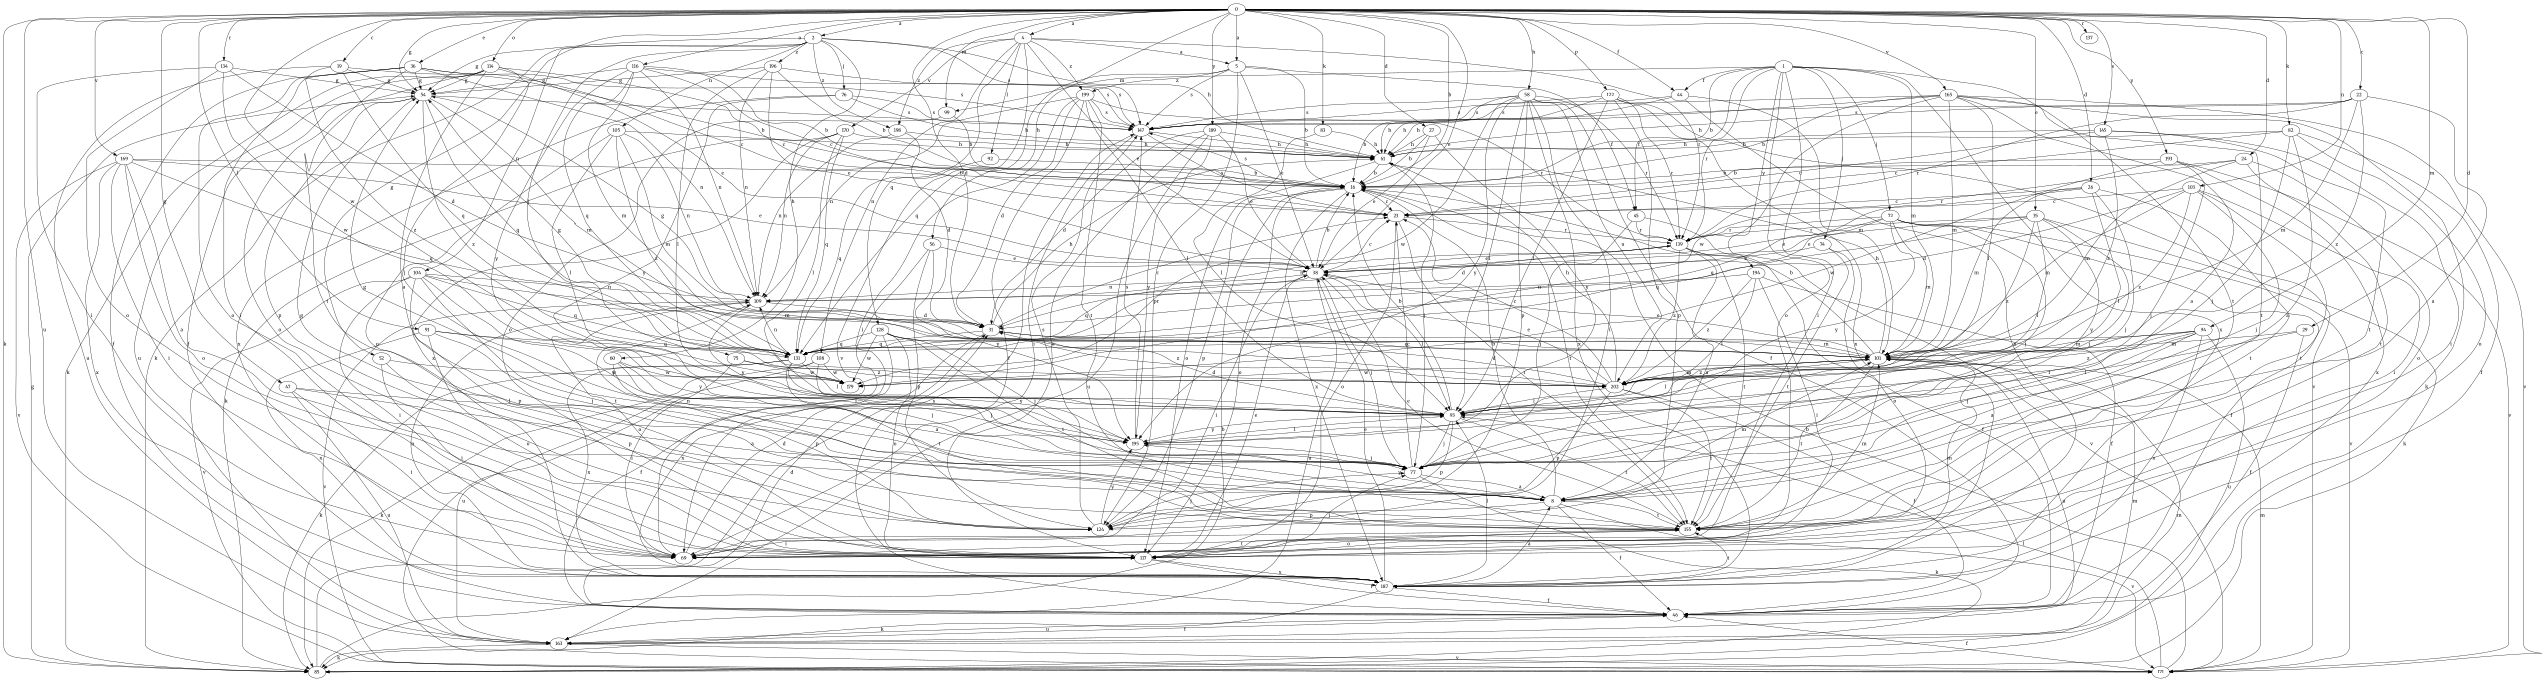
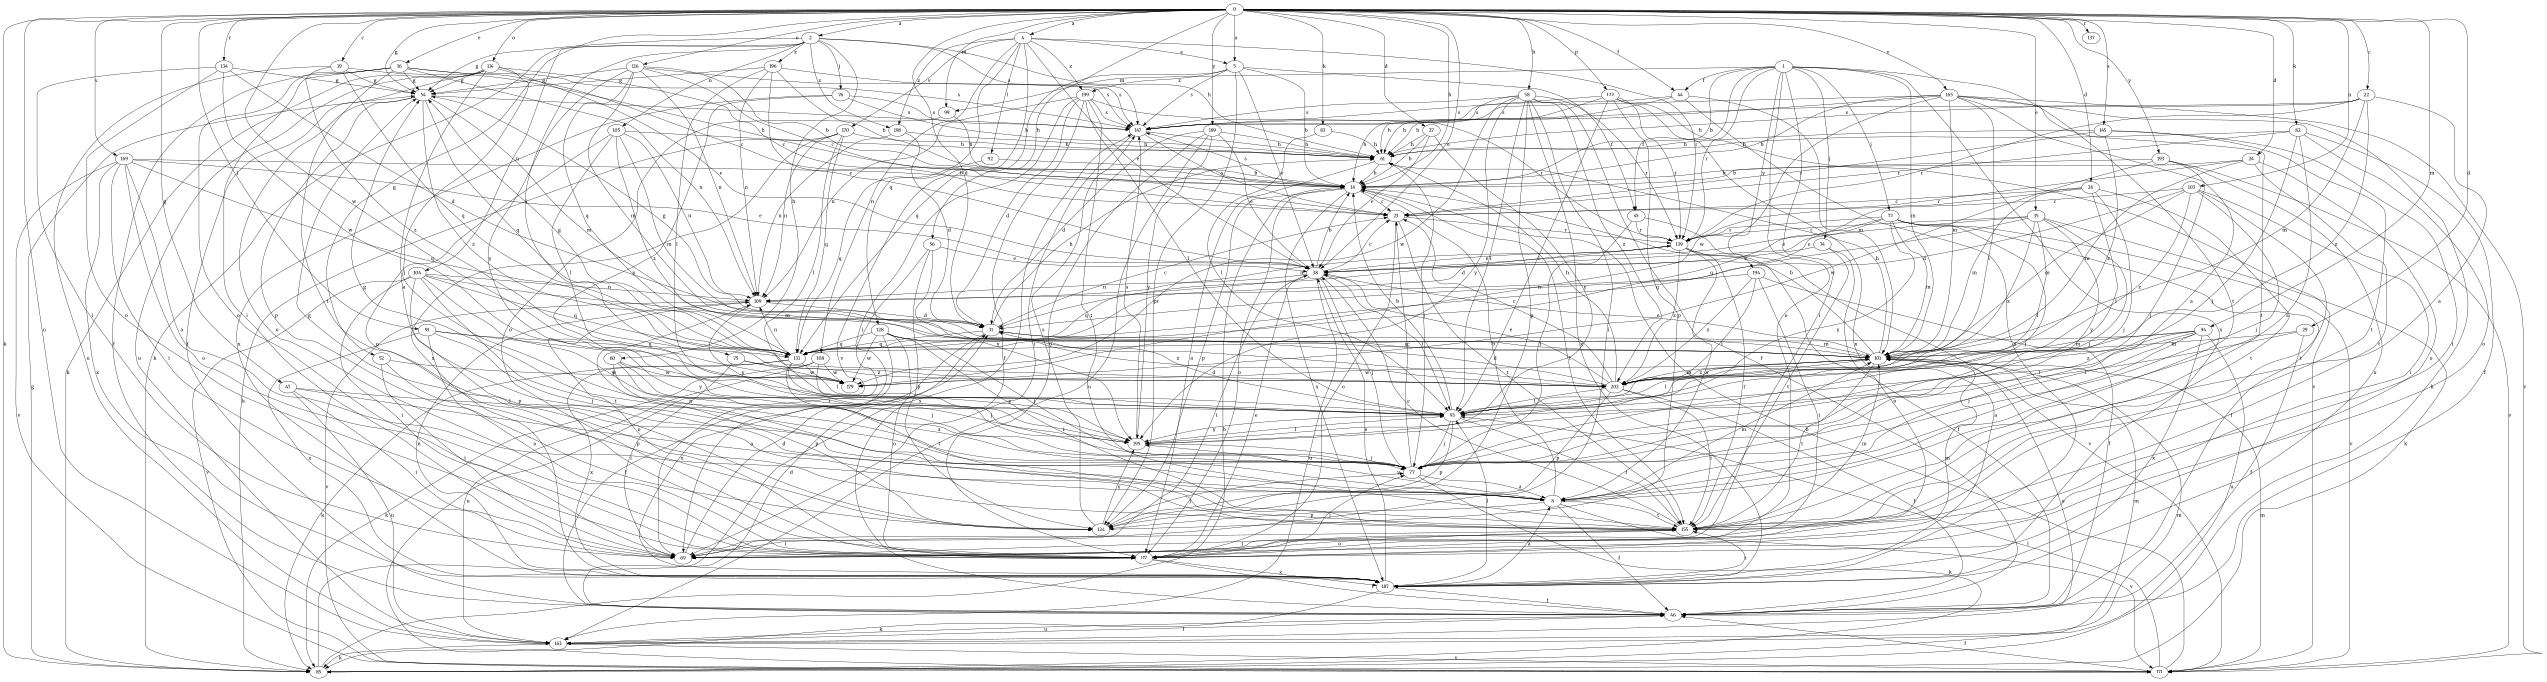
edge "58" -> "202": label "u" -> "z"
